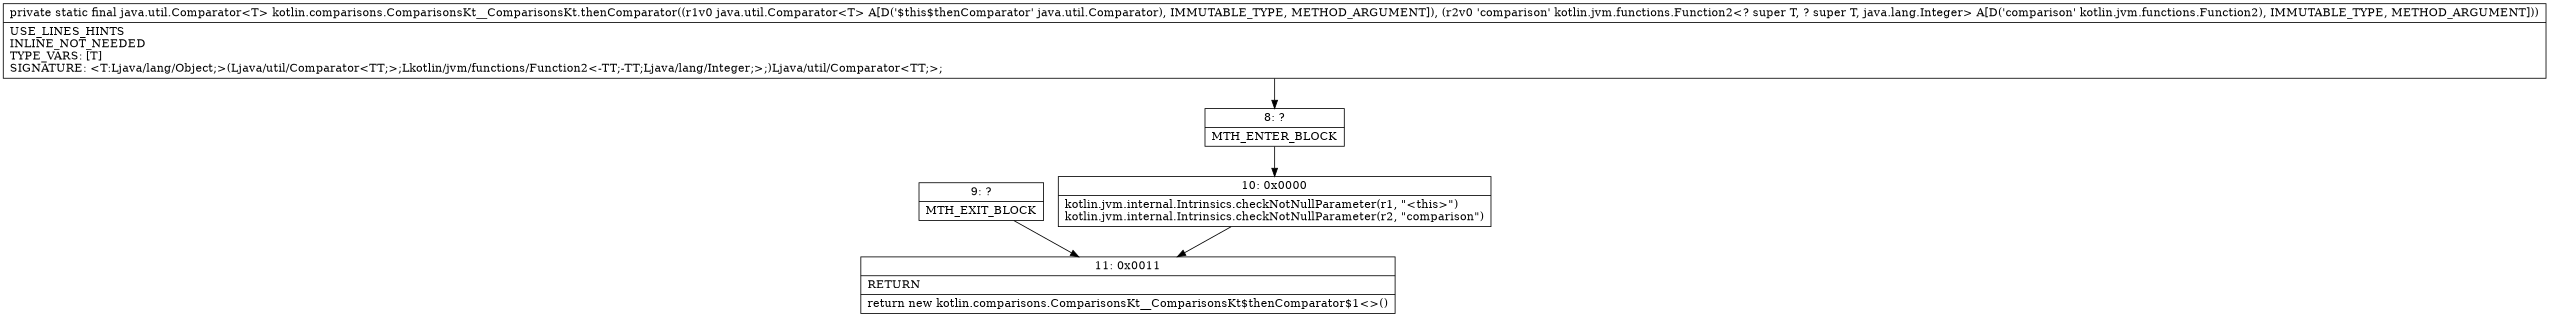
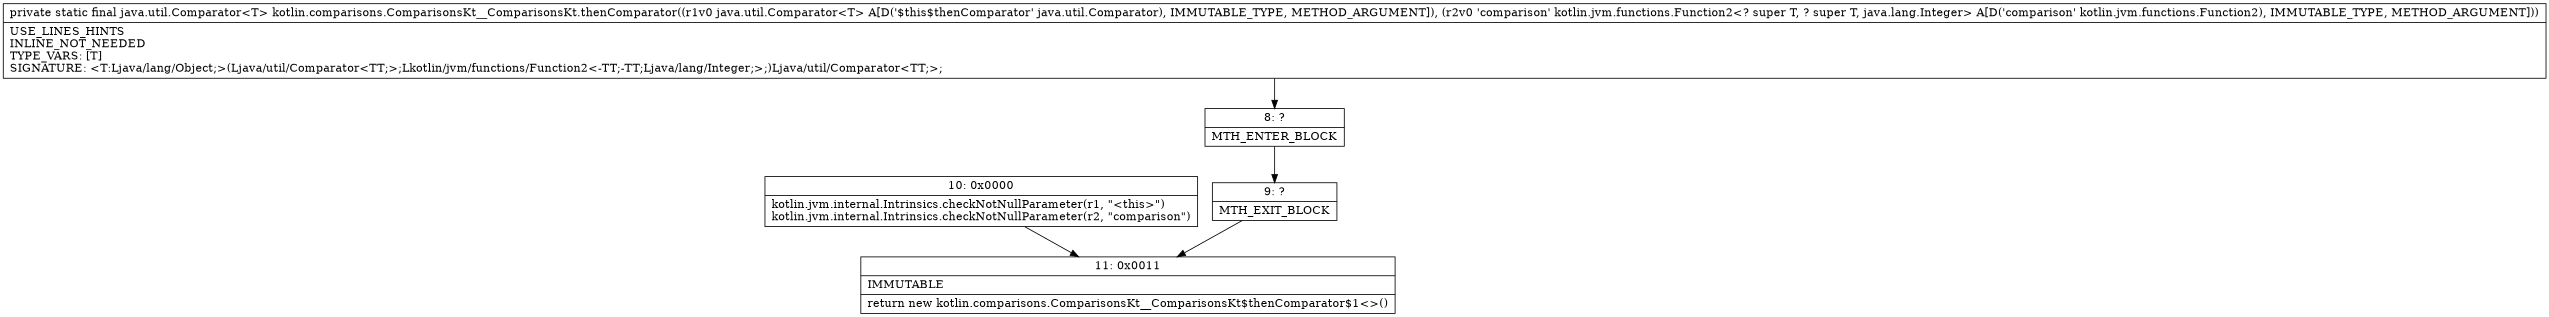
edge "8: ?" -> "10: 0x0000": now "8: ?" -> "9: ?"
node "11: 0x0011": text "RETURN" -> "IMMUTABLE"
